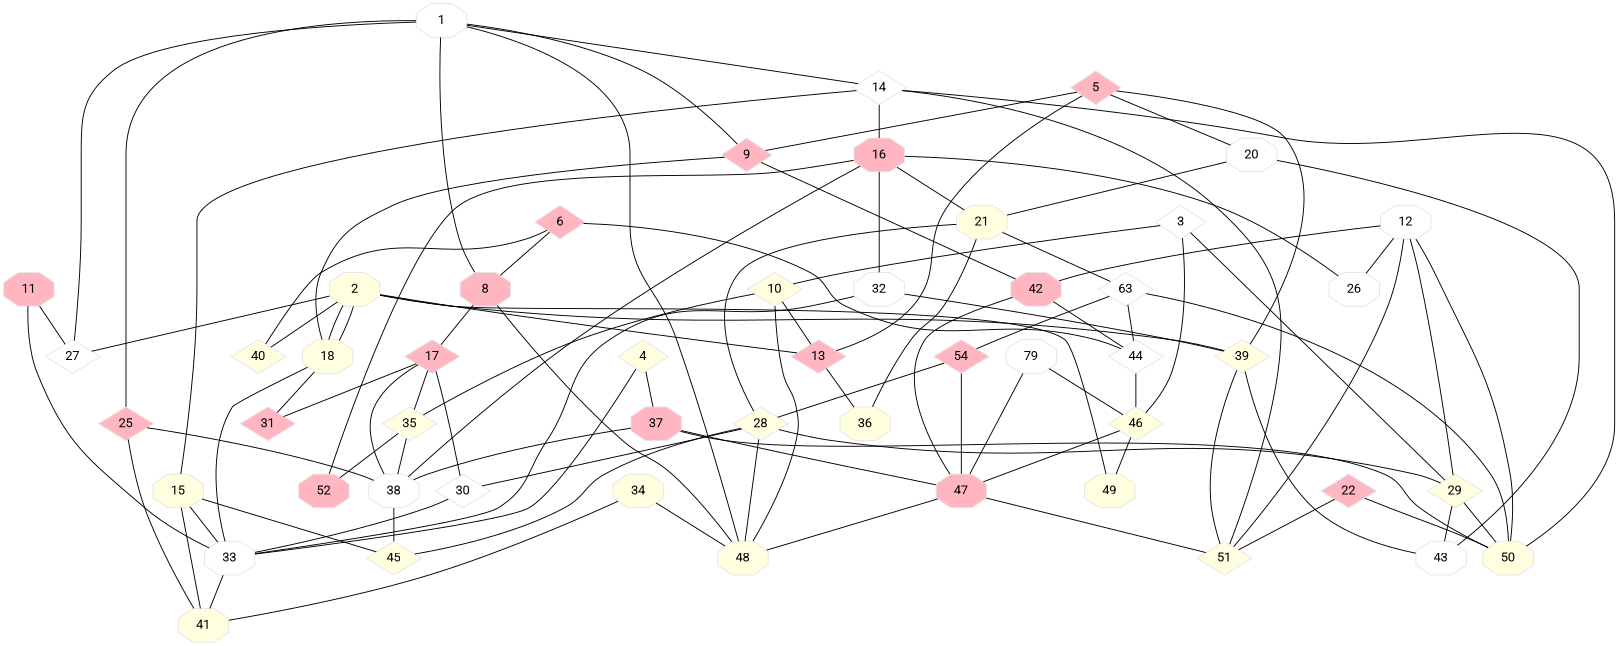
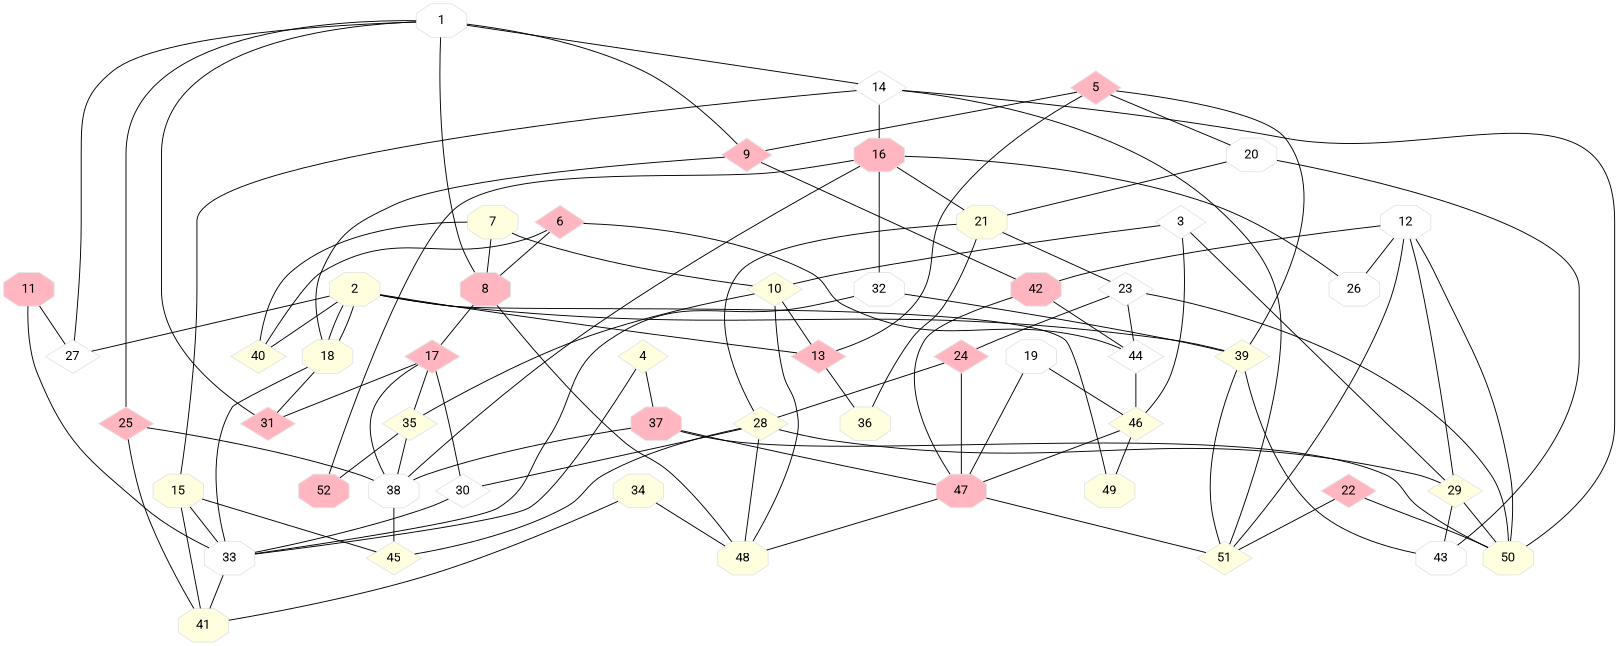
node "7": added
edge "1" -- "48": now "1" -- "31"
node "63": label "63" -> "23"
node "54": label "54" -> "24"
node "79": label "79" -> "19"
